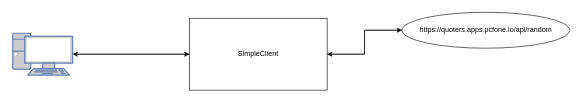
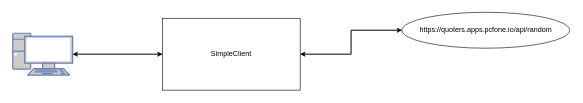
node "SimpleClient": moved (258, 54) -> (231, 54)
